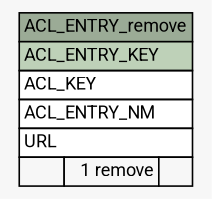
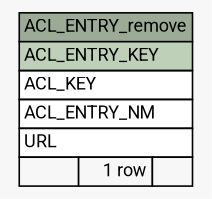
node "ACL_ENTRY_remove": text "1 remove" -> "1 row"
